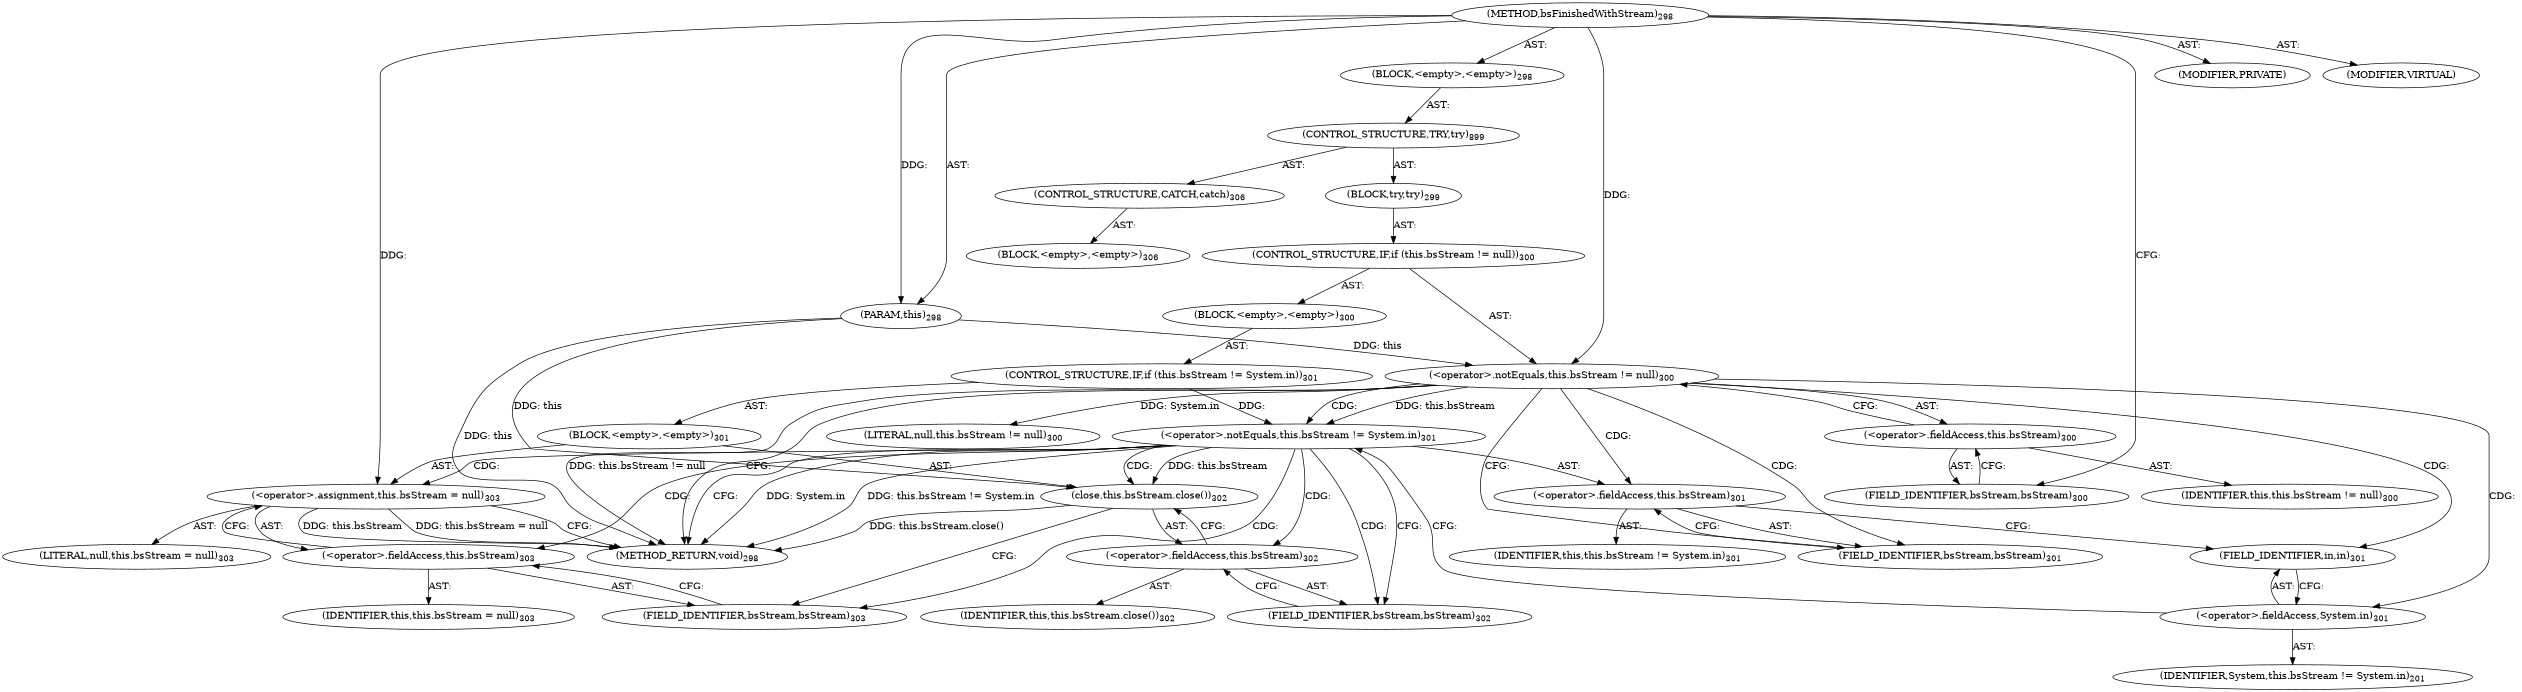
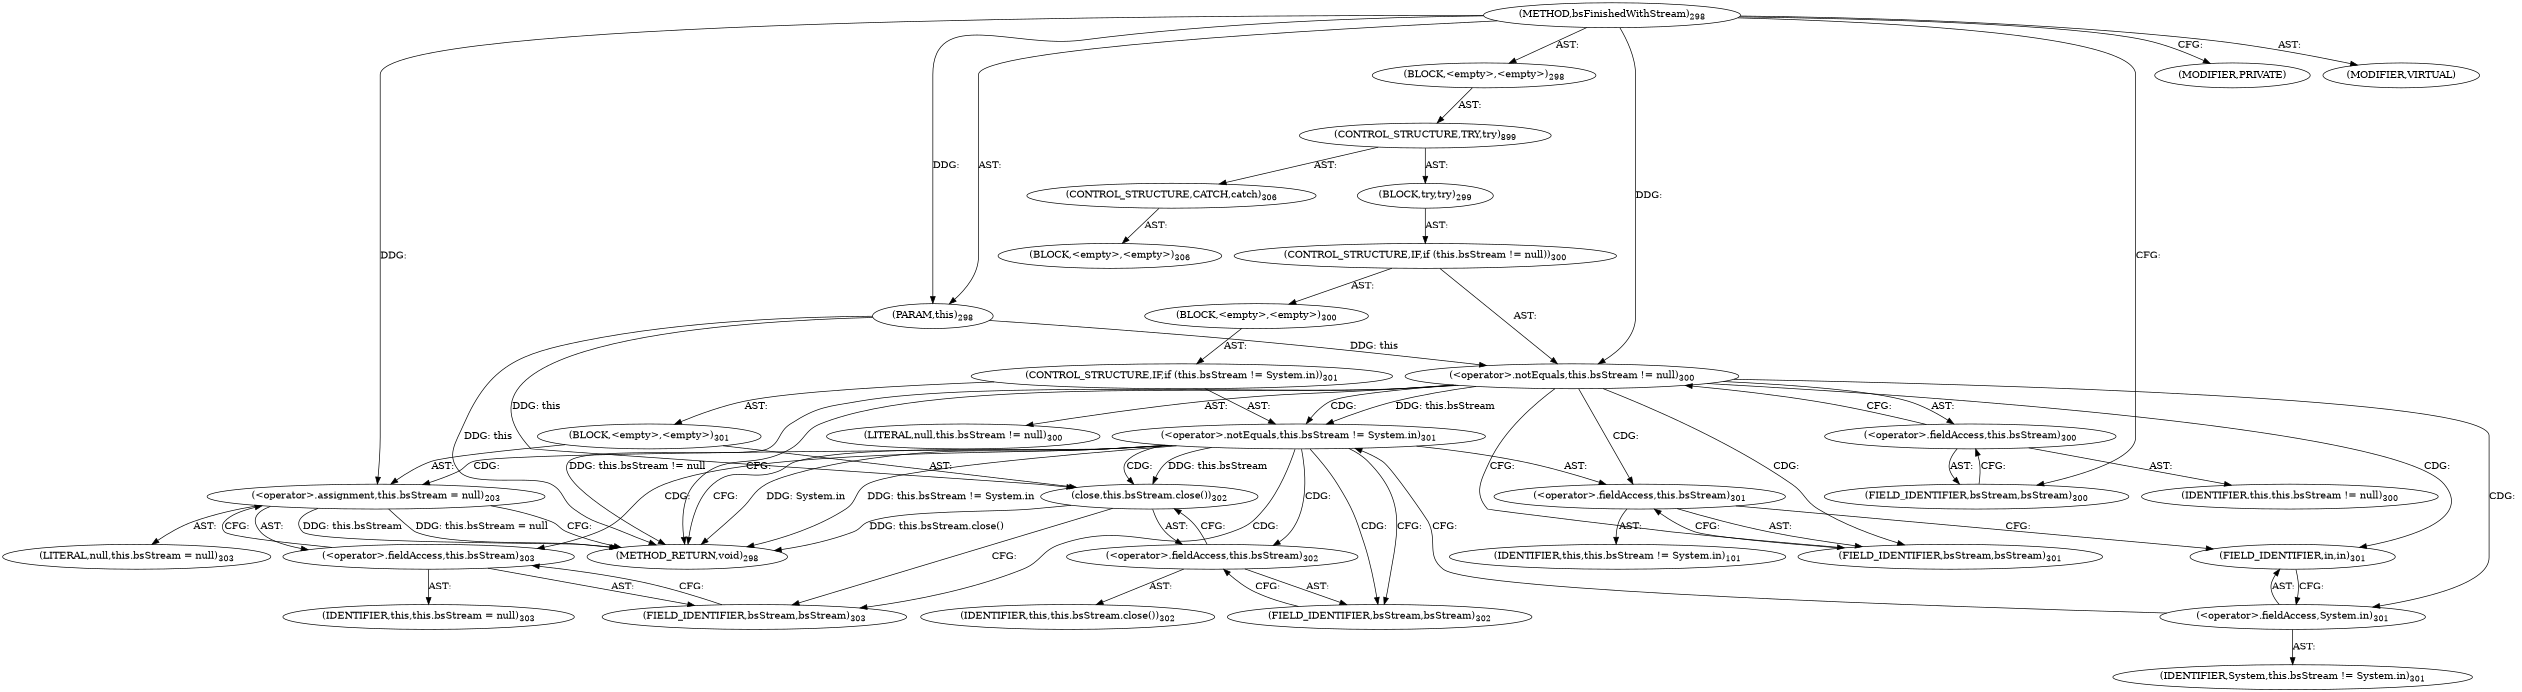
edge "(METHOD,bsFinishedWithStream)" -> "(MODIFIER,PRIVATE)": label "AST: " -> "CFG: "
edge "(<operator>.notEquals,this.bsStream != null)" -> "(LITERAL,null,this.bsStream != null)": label "DDG: System.in" -> "AST: "
edge "(CONTROL_STRUCTURE,IF,if (this.bsStream != System.in))" -> "(<operator>.notEquals,this.bsStream != System.in)": label "DDG: " -> "AST: "
node "(<operator>.assignment,this.bsStream = null)": text "303" -> "203"
node "(IDENTIFIER,this,this.bsStream != System.in)": text "301" -> "101"
node "(IDENTIFIER,System,this.bsStream != System.in)": text "201" -> "301"
